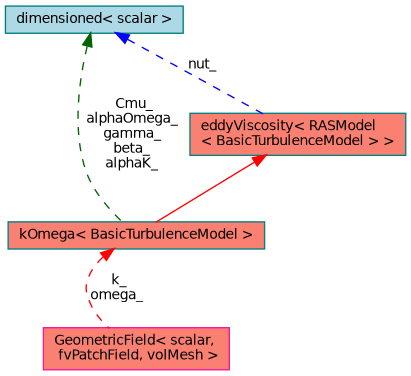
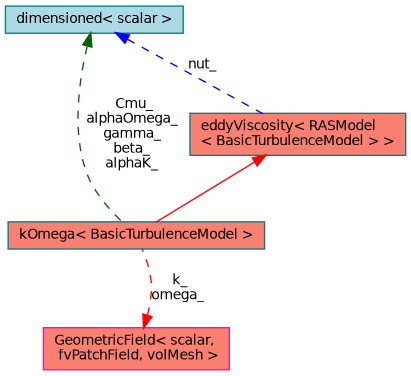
edge "GeometricField< scalar, fvPatchField, volMesh >" -> "kOmega< BasicTurbulenceModel >": reversed
